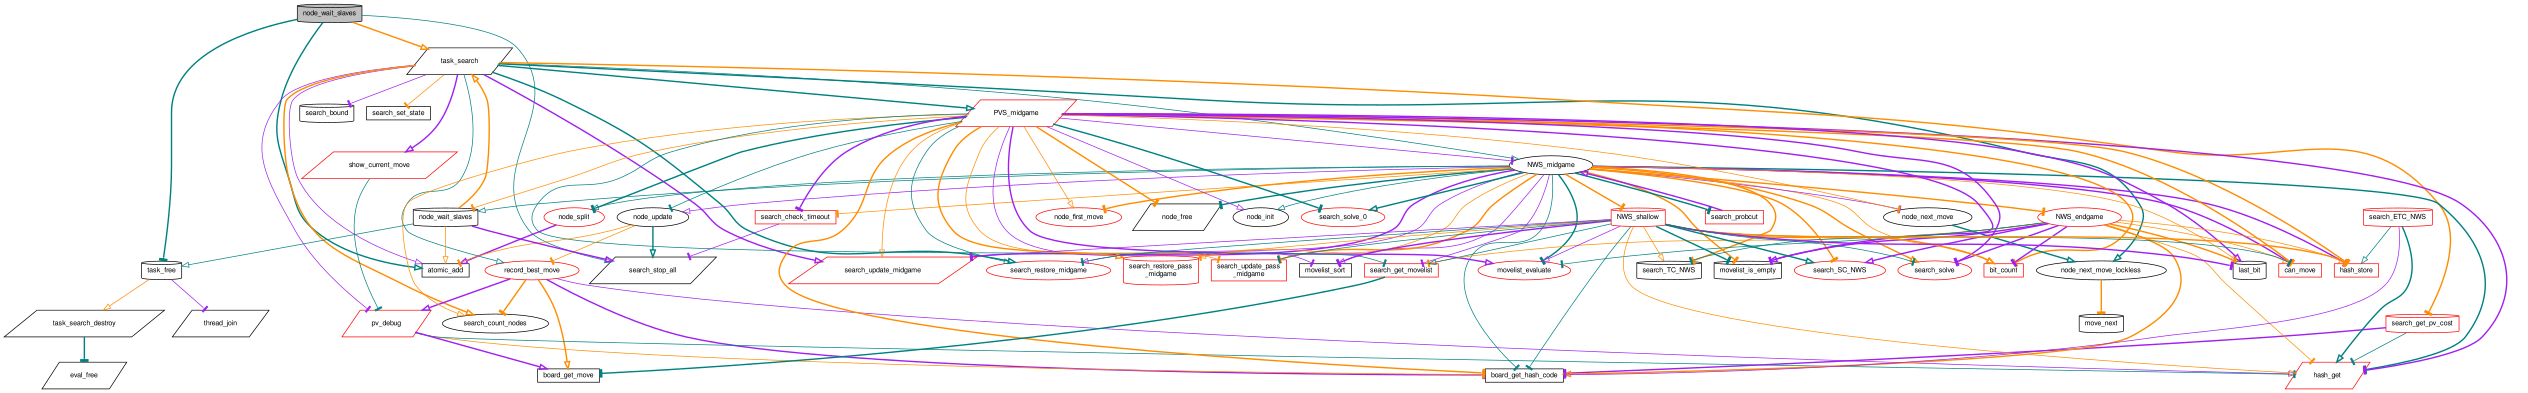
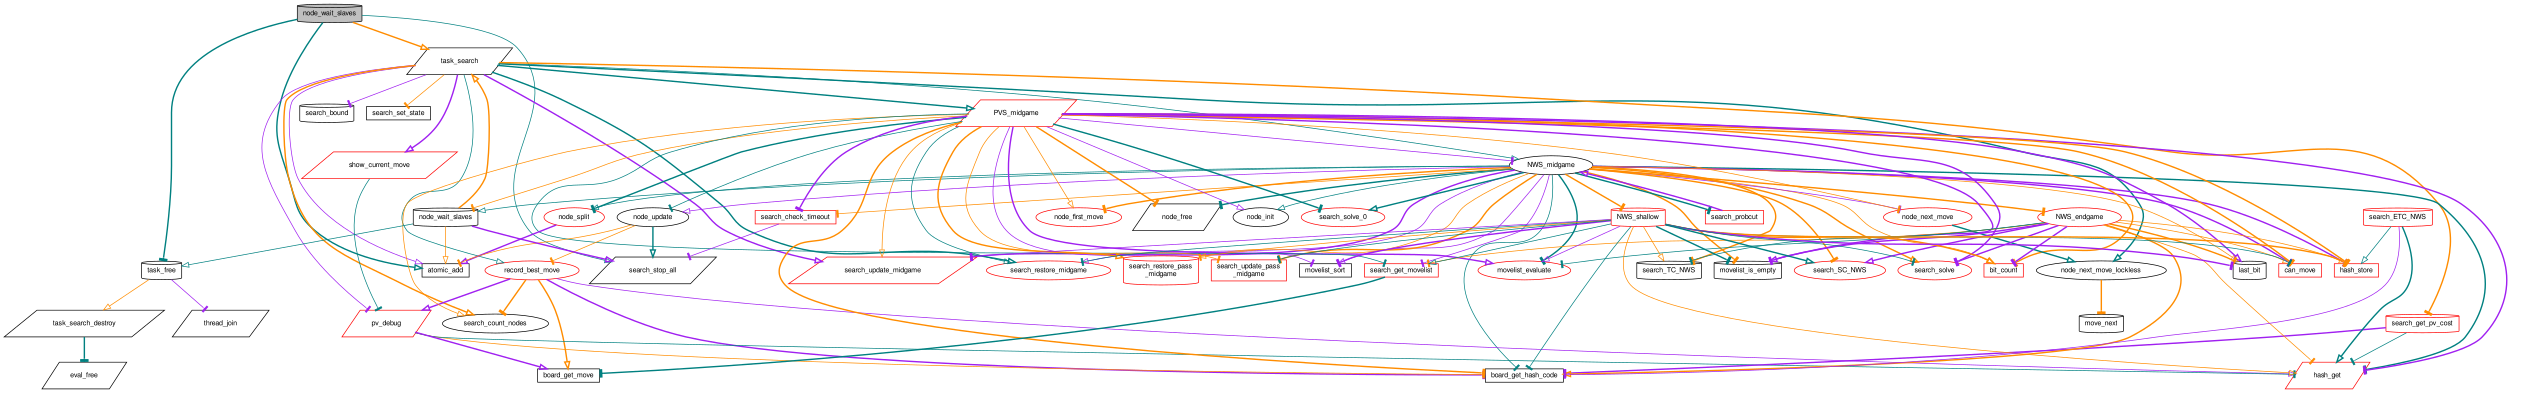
node "node_next_move": color black -> red
